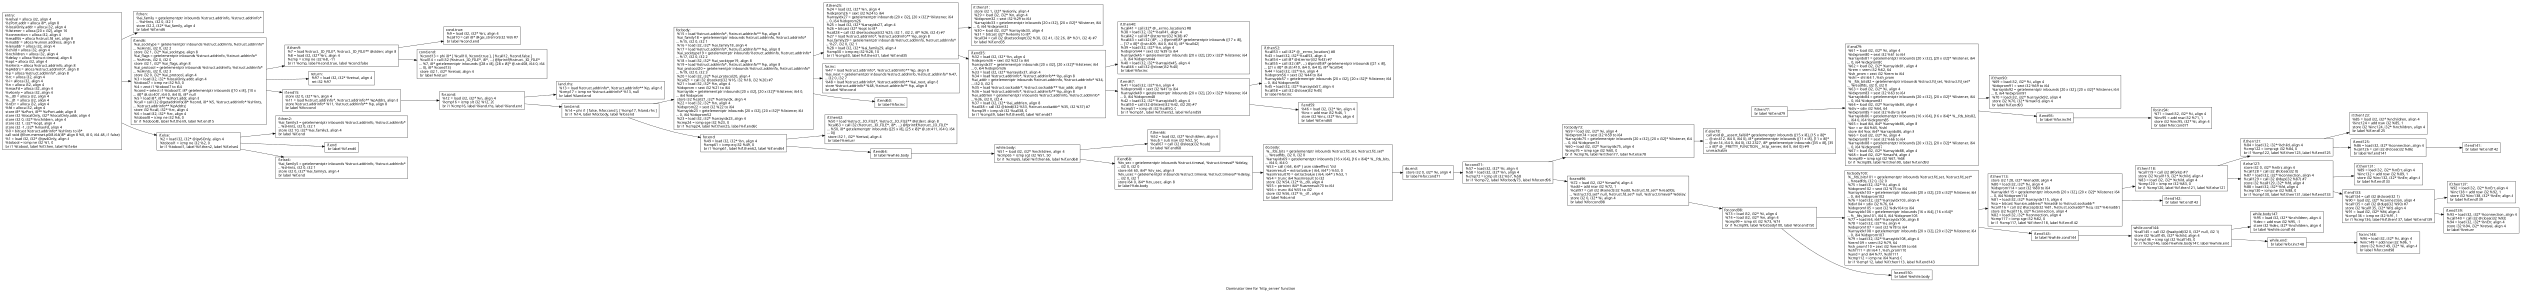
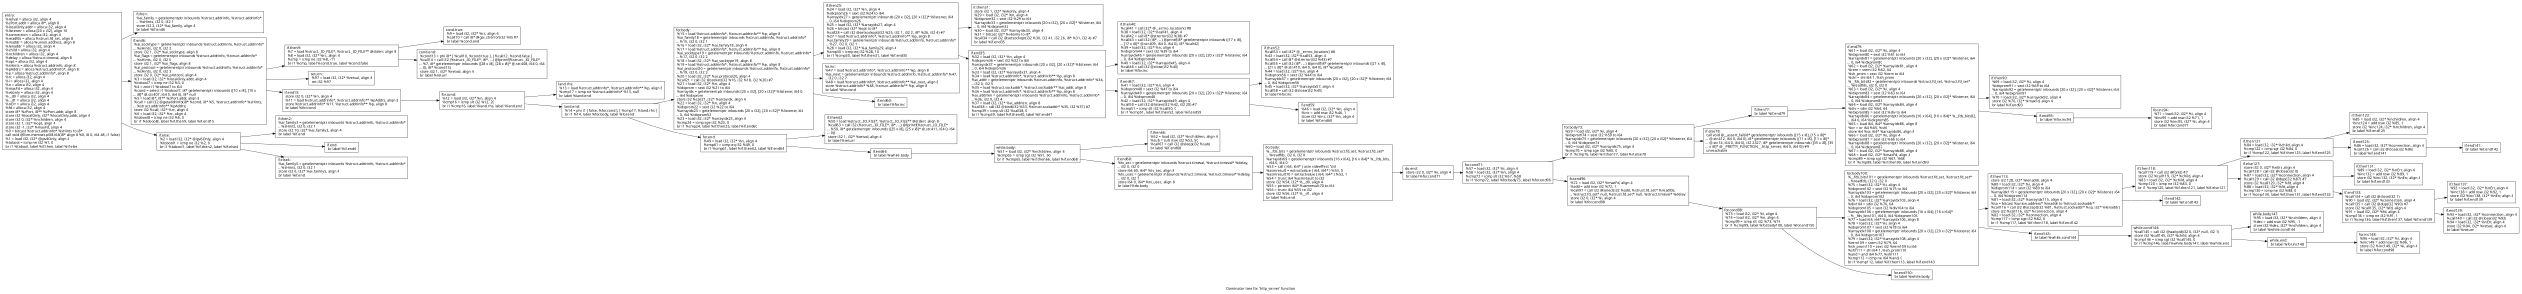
edge "for.body73:" -> "if.then77:": added
